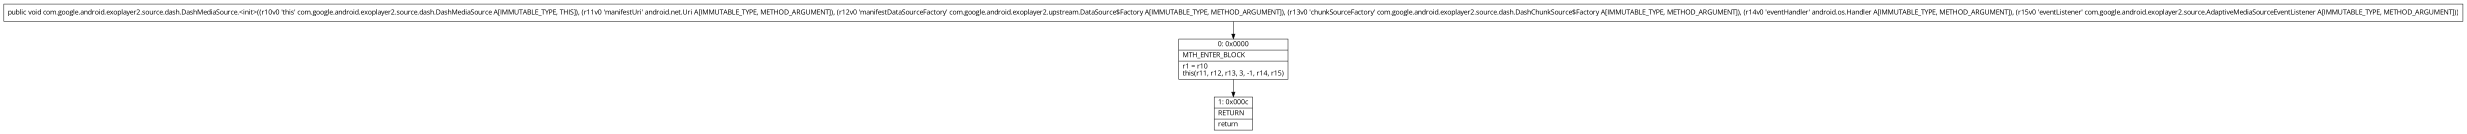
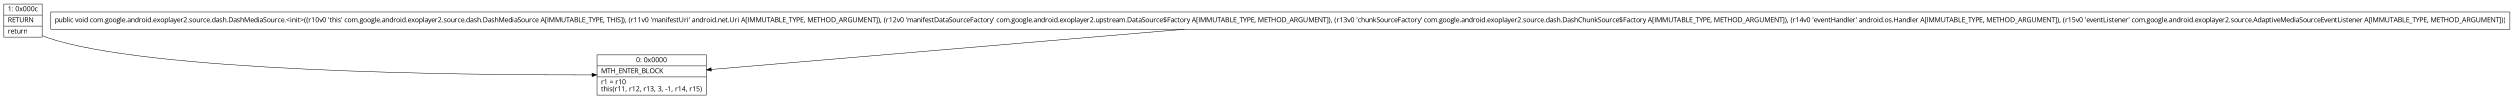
edge "0: 0x0000" -> "1: 0x000c": reversed
